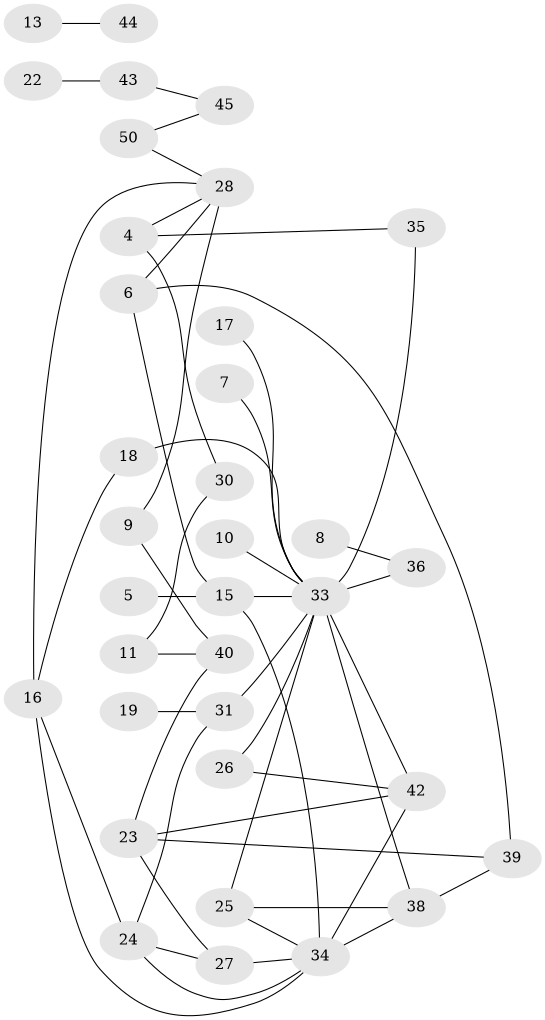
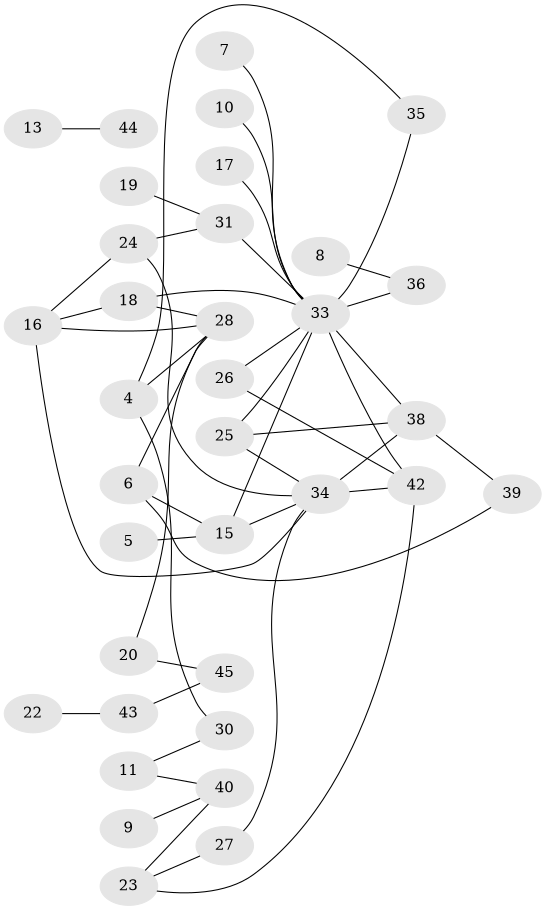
node "50": label "50" -> "20"
edge "28" -- "9": now "28" -- "18"
edge "23" -- "39": removed
edge "24" -- "27": removed
